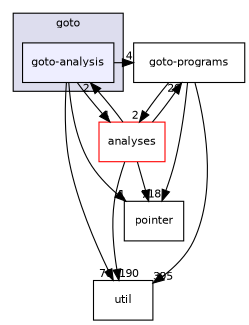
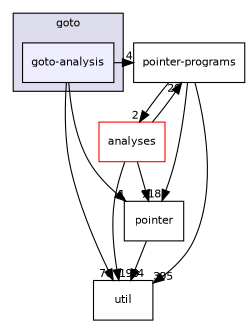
node "goto-programs": label "goto-programs" -> "pointer-programs"
edge "goto-analysis" -> "analyses": removed
edge "analyses" -> "goto-analysis": removed
edge "pointer" -> "util": added
